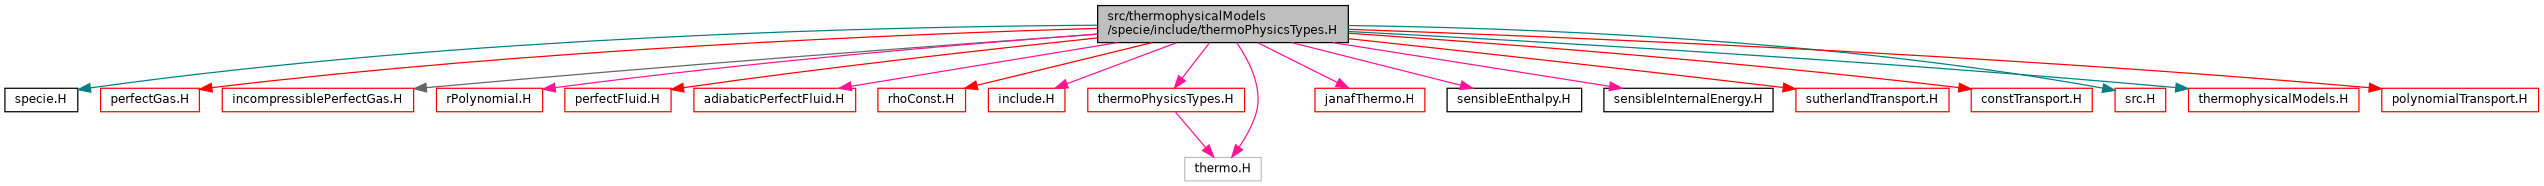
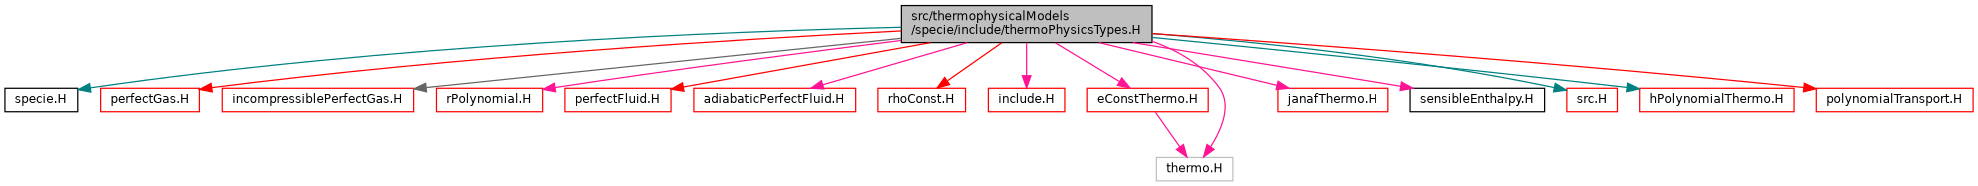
node "thermoPhysicsTypes.H": label "thermoPhysicsTypes.H" -> "eConstThermo.H"
node "sensibleInternalEnergy.H": removed
node "sutherlandTransport.H": removed
node "constTransport.H": removed
node "thermophysicalModels.H": label "thermophysicalModels.H" -> "hPolynomialThermo.H"
